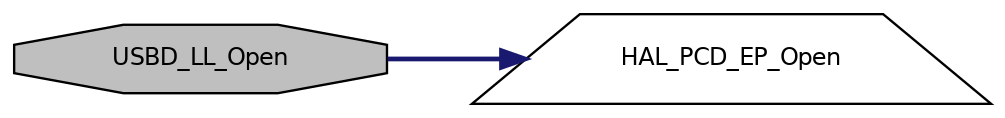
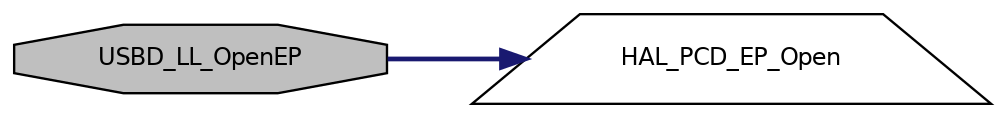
node "USBD_LL_Open": label "USBD_LL_Open" -> "USBD_LL_OpenEP"
